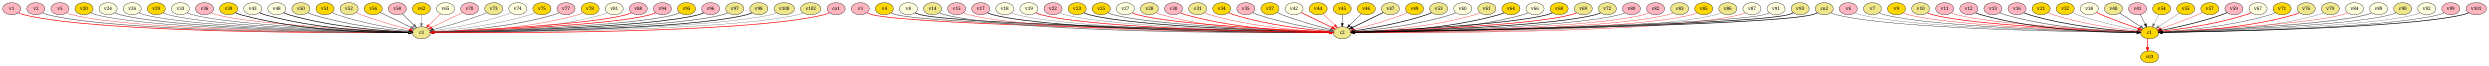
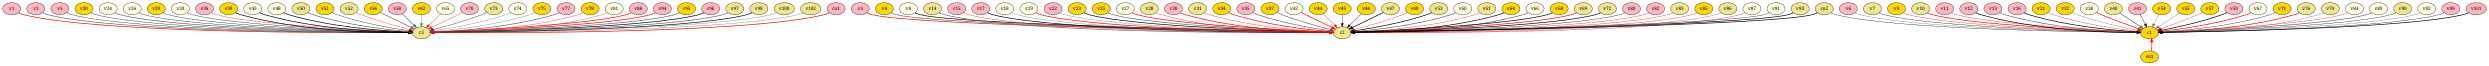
edge "v5" -> "c3": color red -> black
edge "c1" -> "v63": reversed
